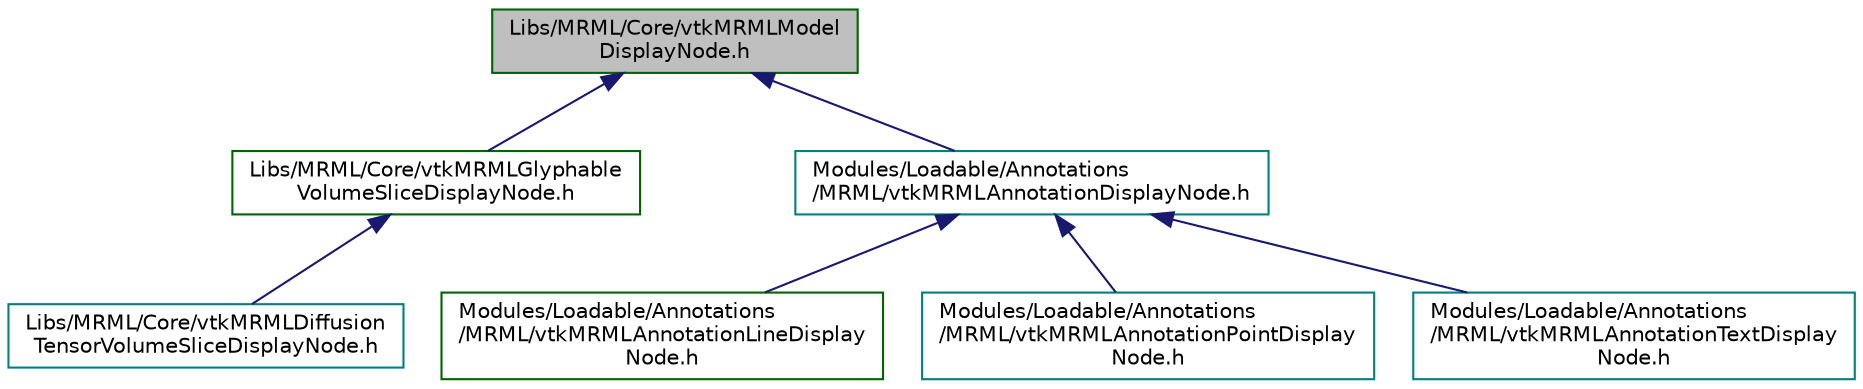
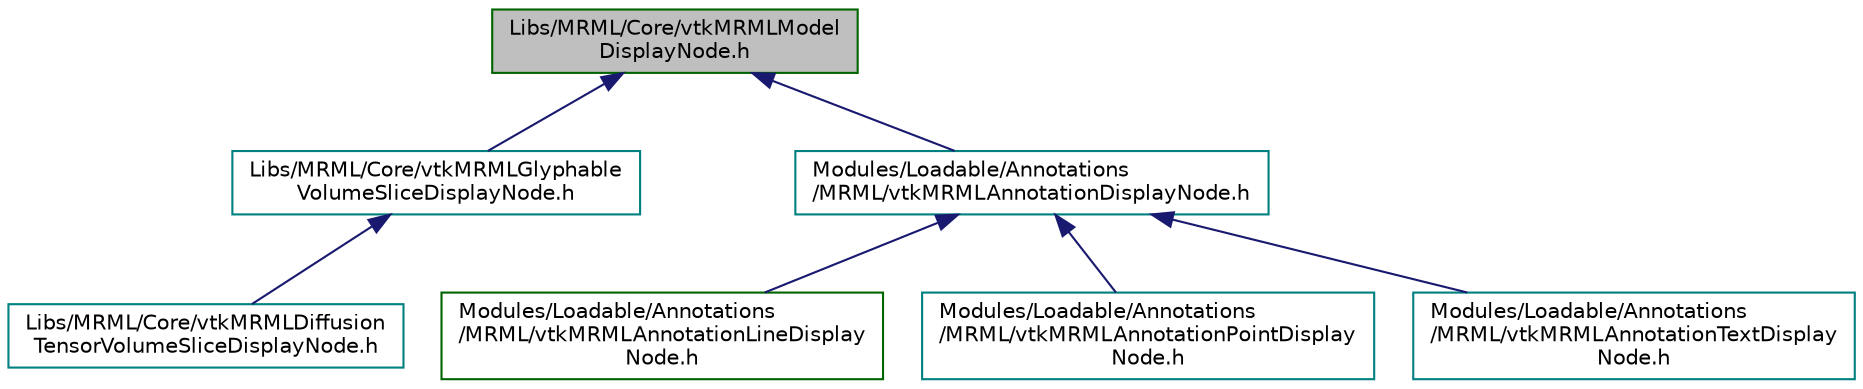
node "Libs/MRML/Core/vtkMRMLGlyphable VolumeSliceDisplayNode.h": color darkgreen -> teal
